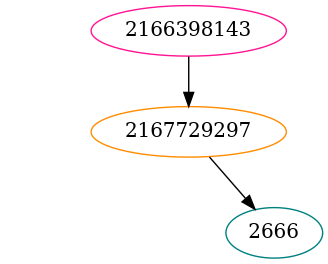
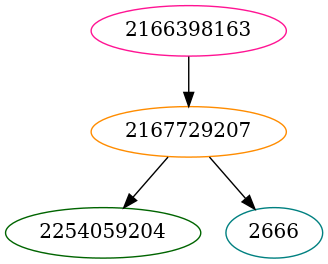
node "2166398143": label "2166398143" -> "2166398163"
node "2167729297": label "2167729297" -> "2167729207"
node "2254059204": added
